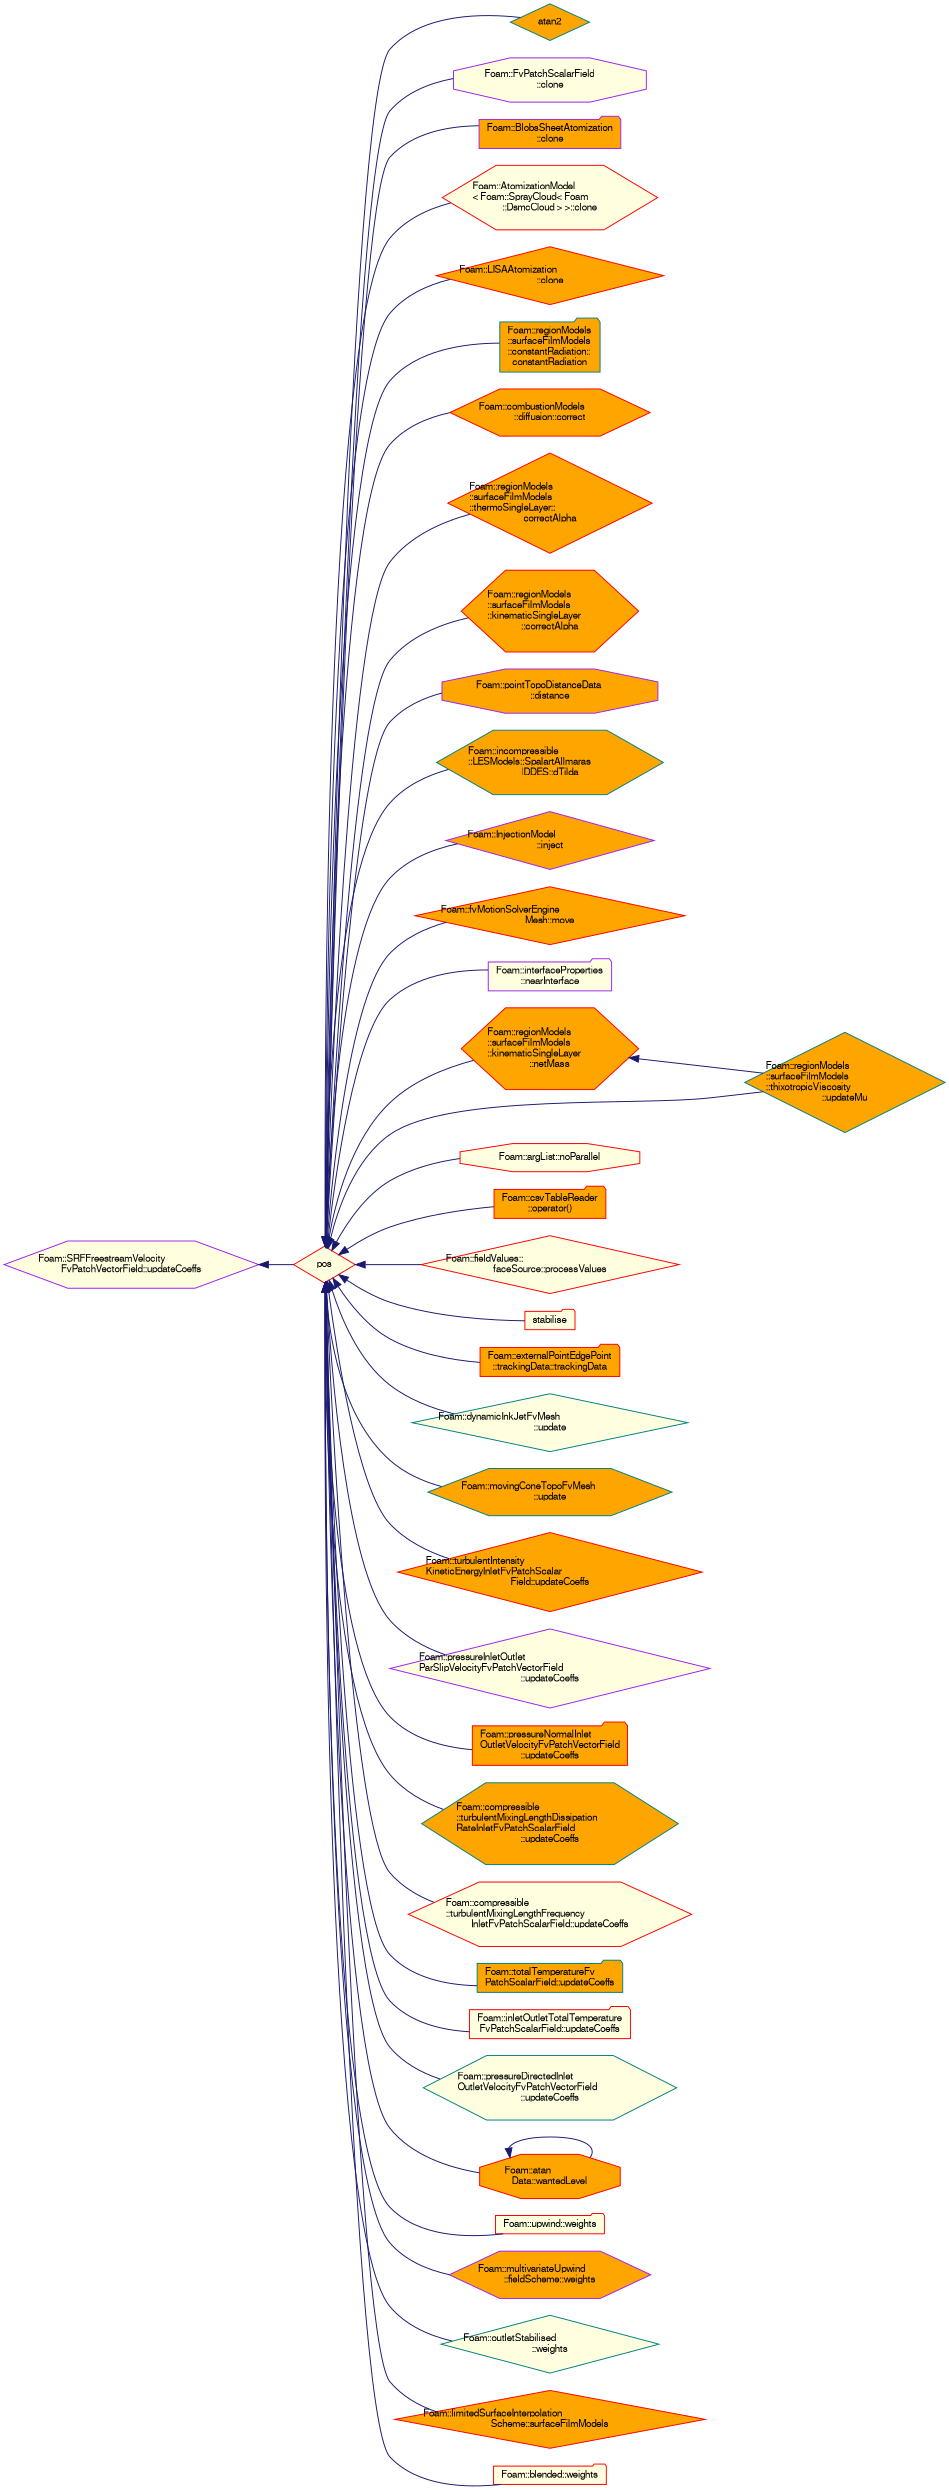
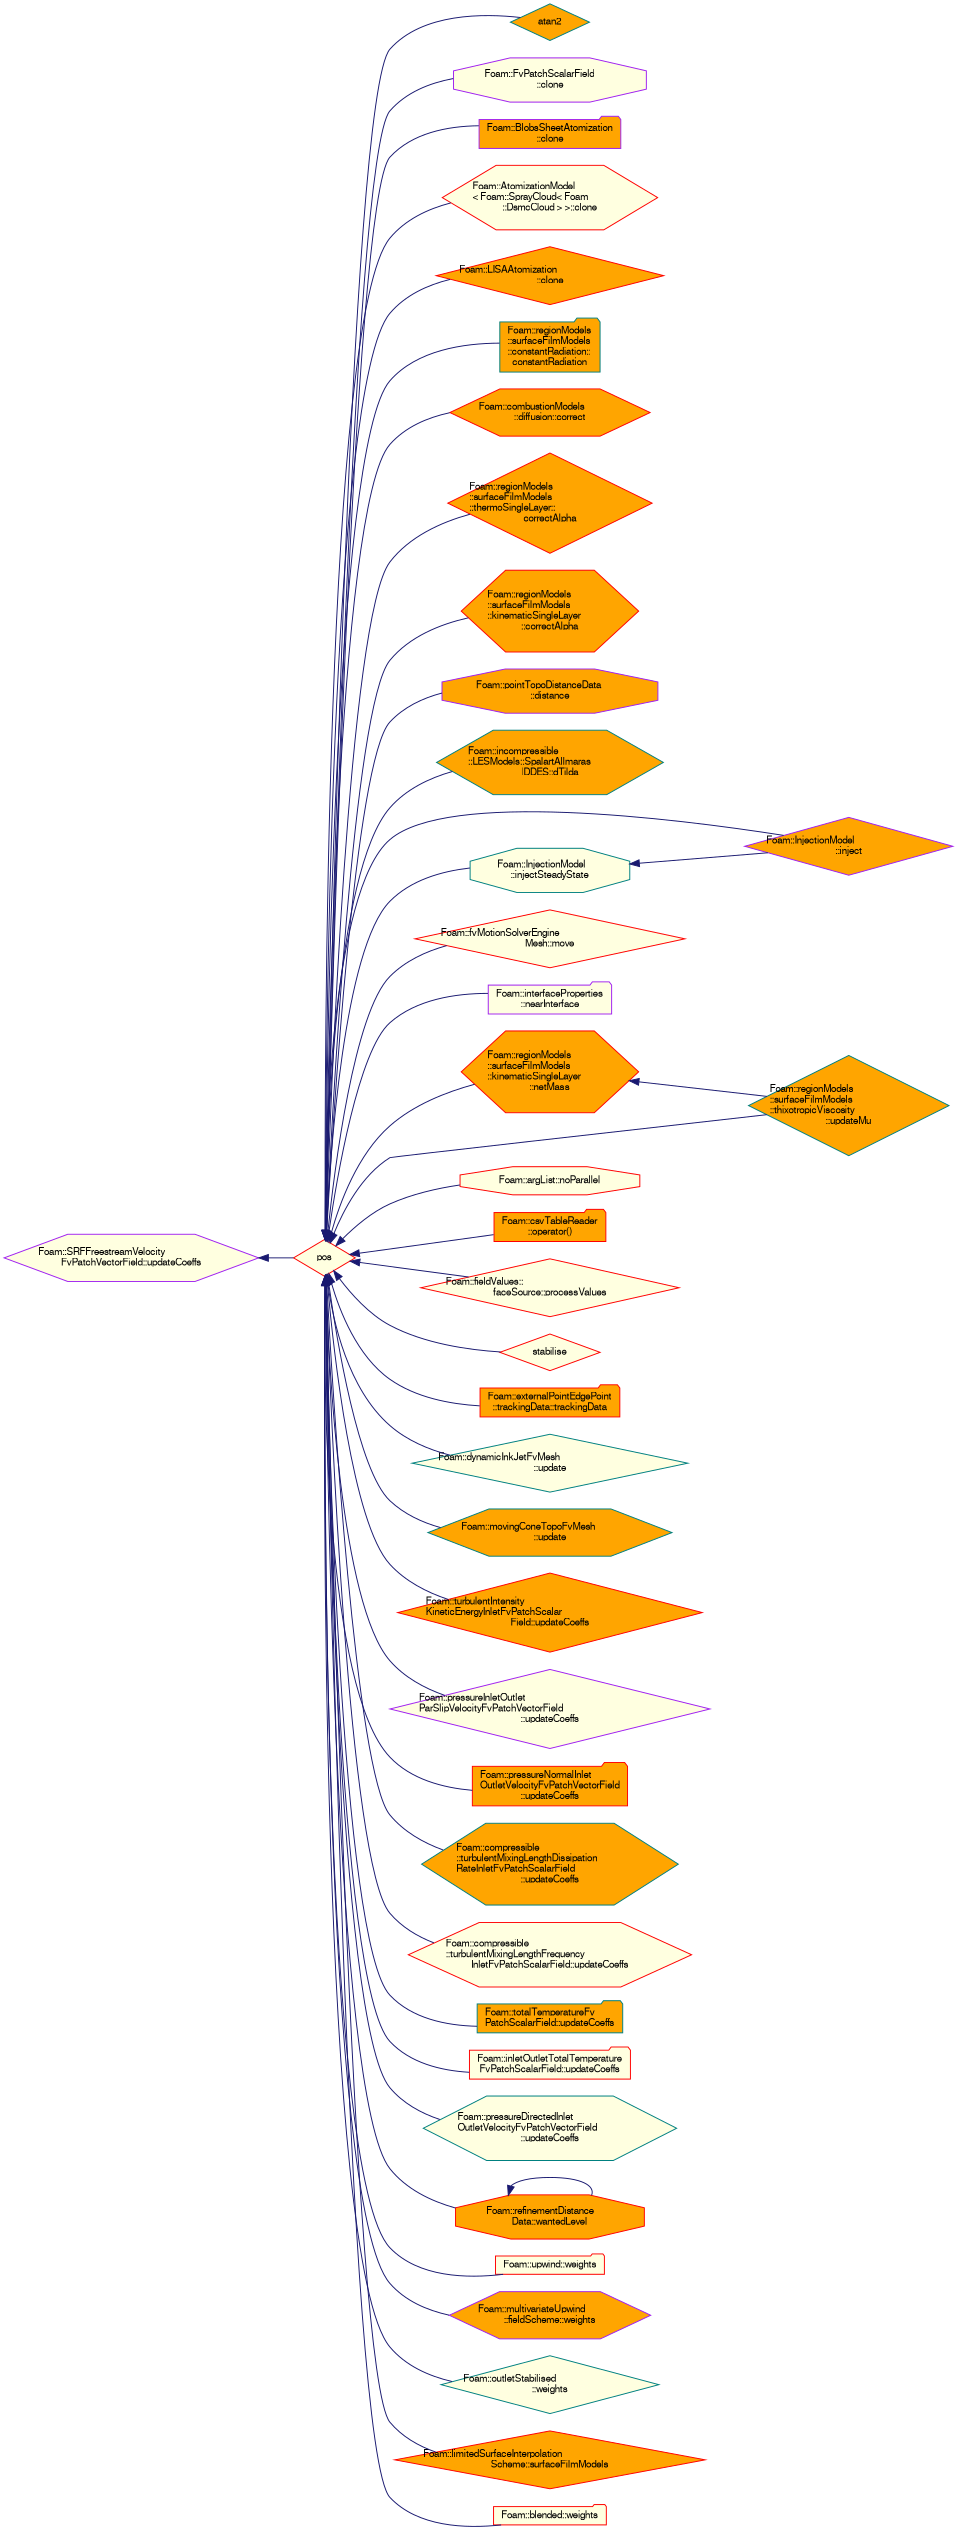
node "Foam::InjectionModel ::injectSteadyState": added
node "Foam::fvMotionSolverEngine Mesh::move": fillcolor orange -> lightyellow
node "stabilise": shape folder -> diamond
node "Foam::atan Data::wantedLevel": label "Foam::atan Data::wantedLevel" -> "Foam::refinementDistance Data::wantedLevel"
